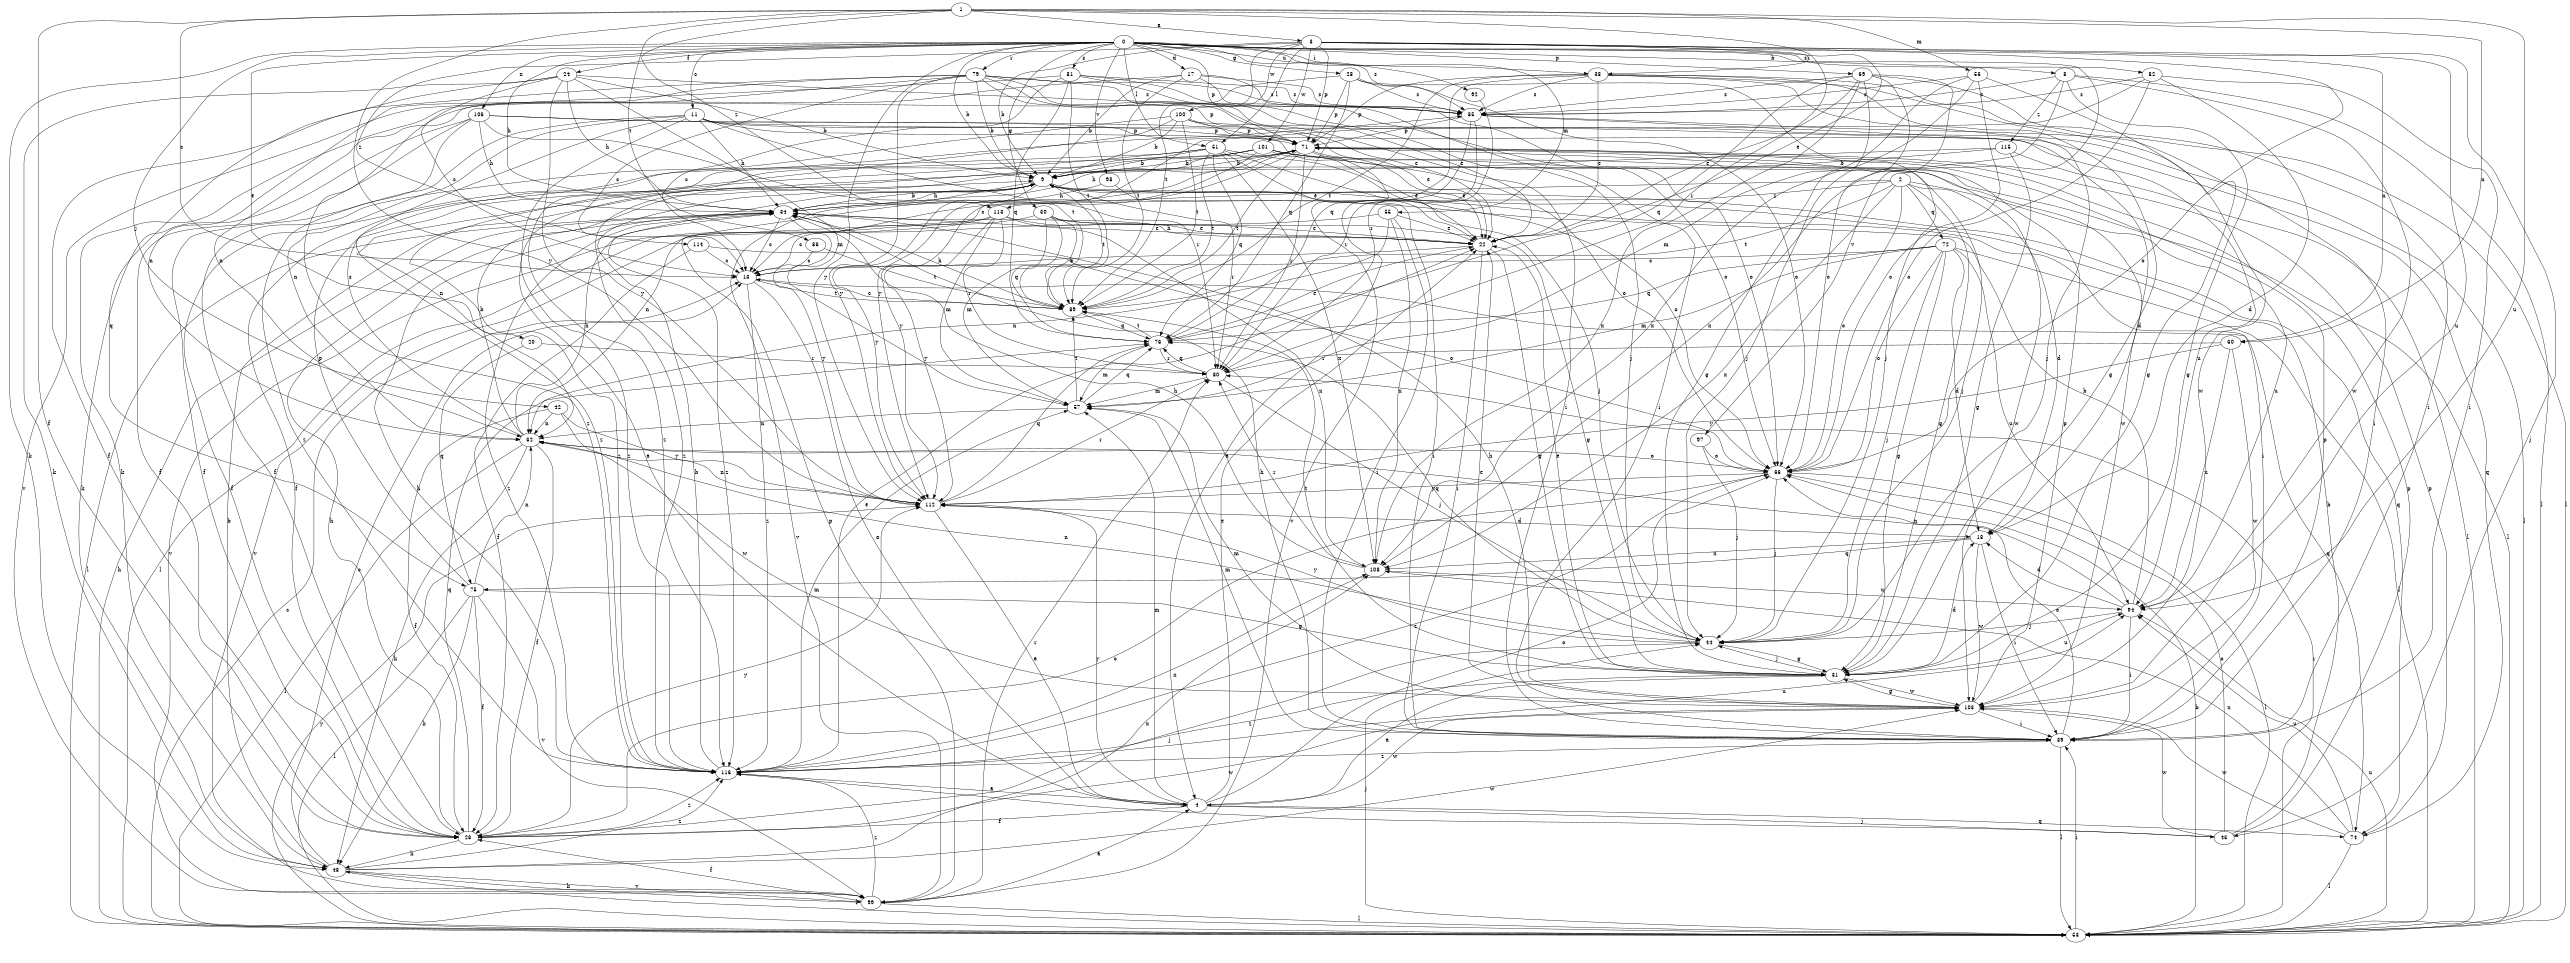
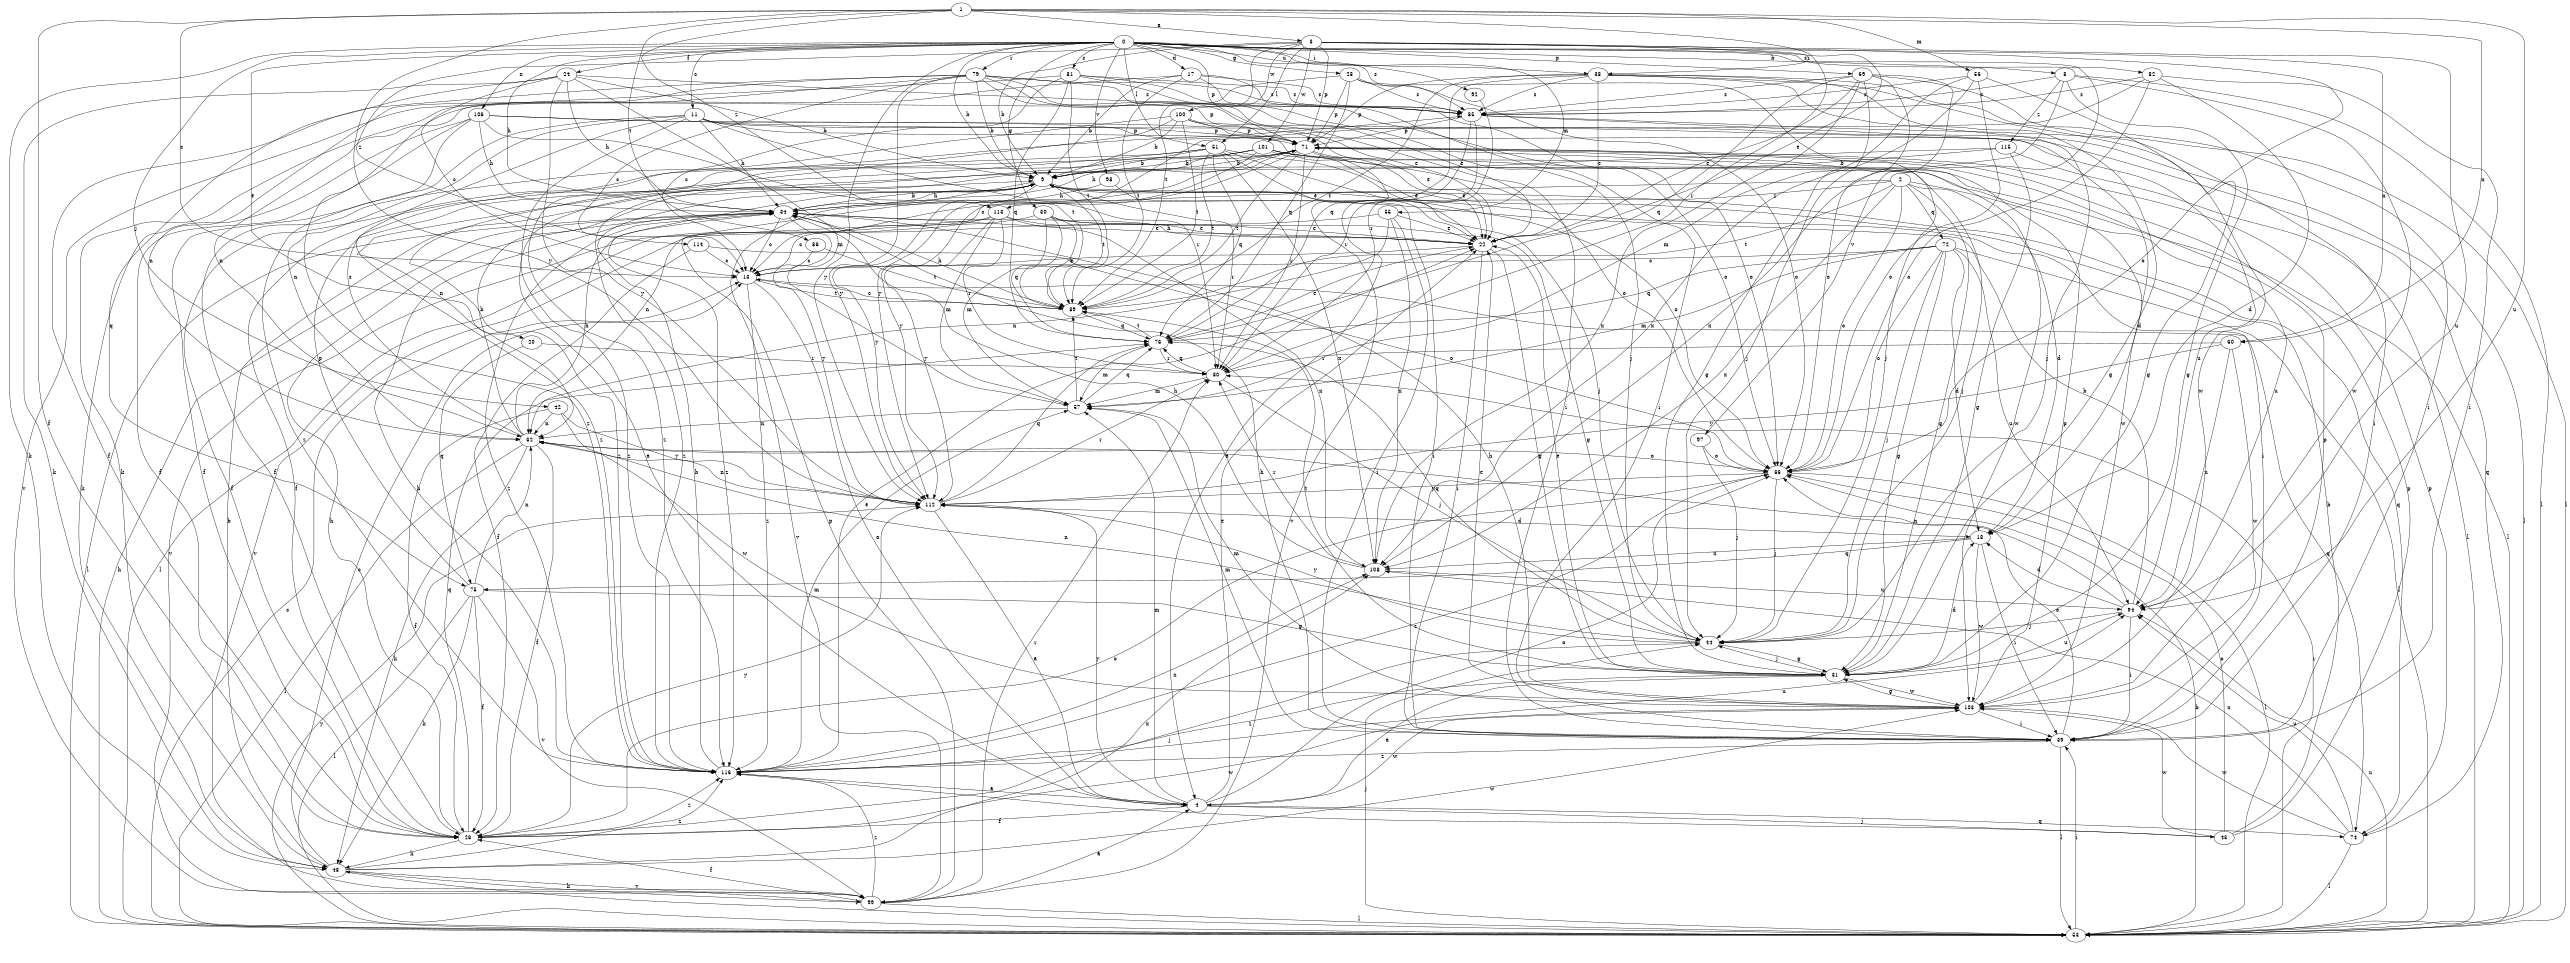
edge "3" -> "43": removed, label "j"
